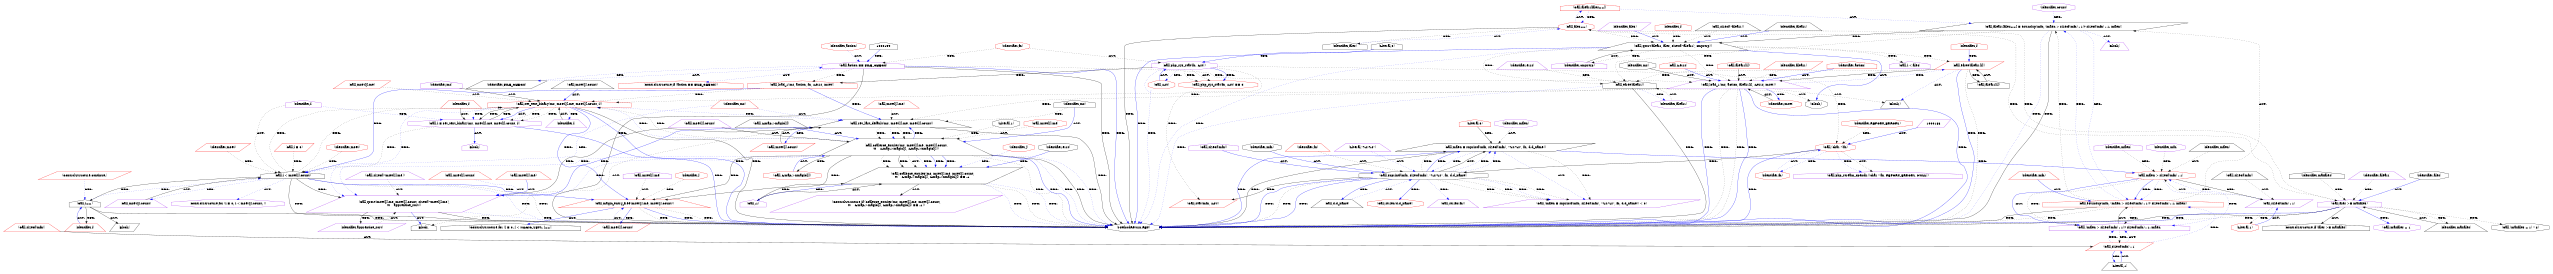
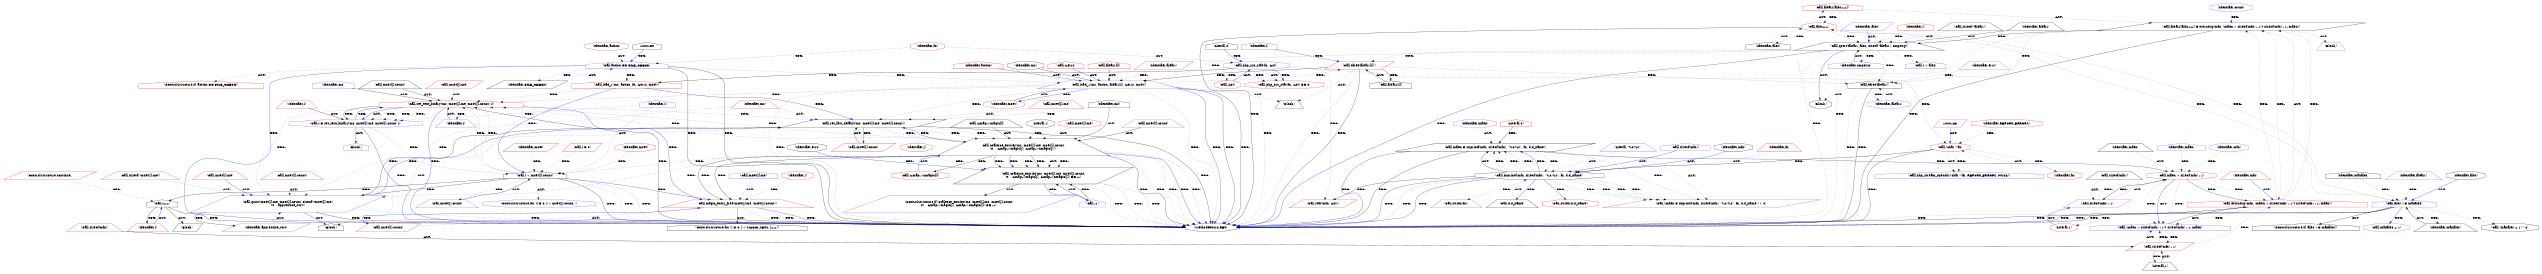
node "(Call,set_last_default(ms, mset[j].me, mset[j].count))": shape trapezium -> parallelogram
edge "(Call,i++)" -> "(Call,i < mset[j].count)": removed, label "DDG:"
